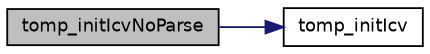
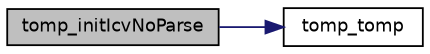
node "tomp_initIcv": label "tomp_initIcv" -> "tomp_tomp"
